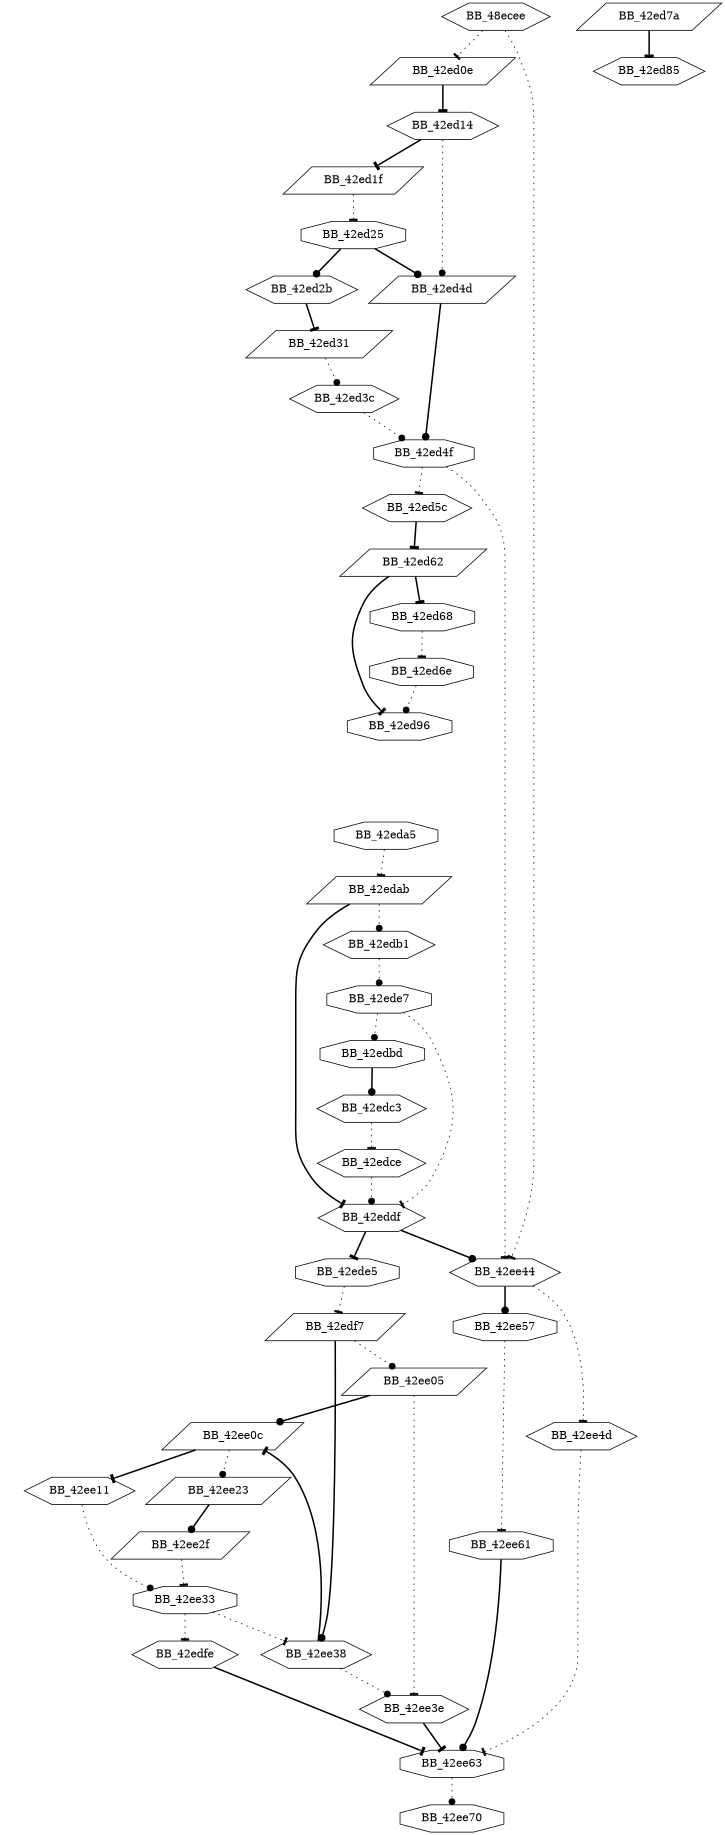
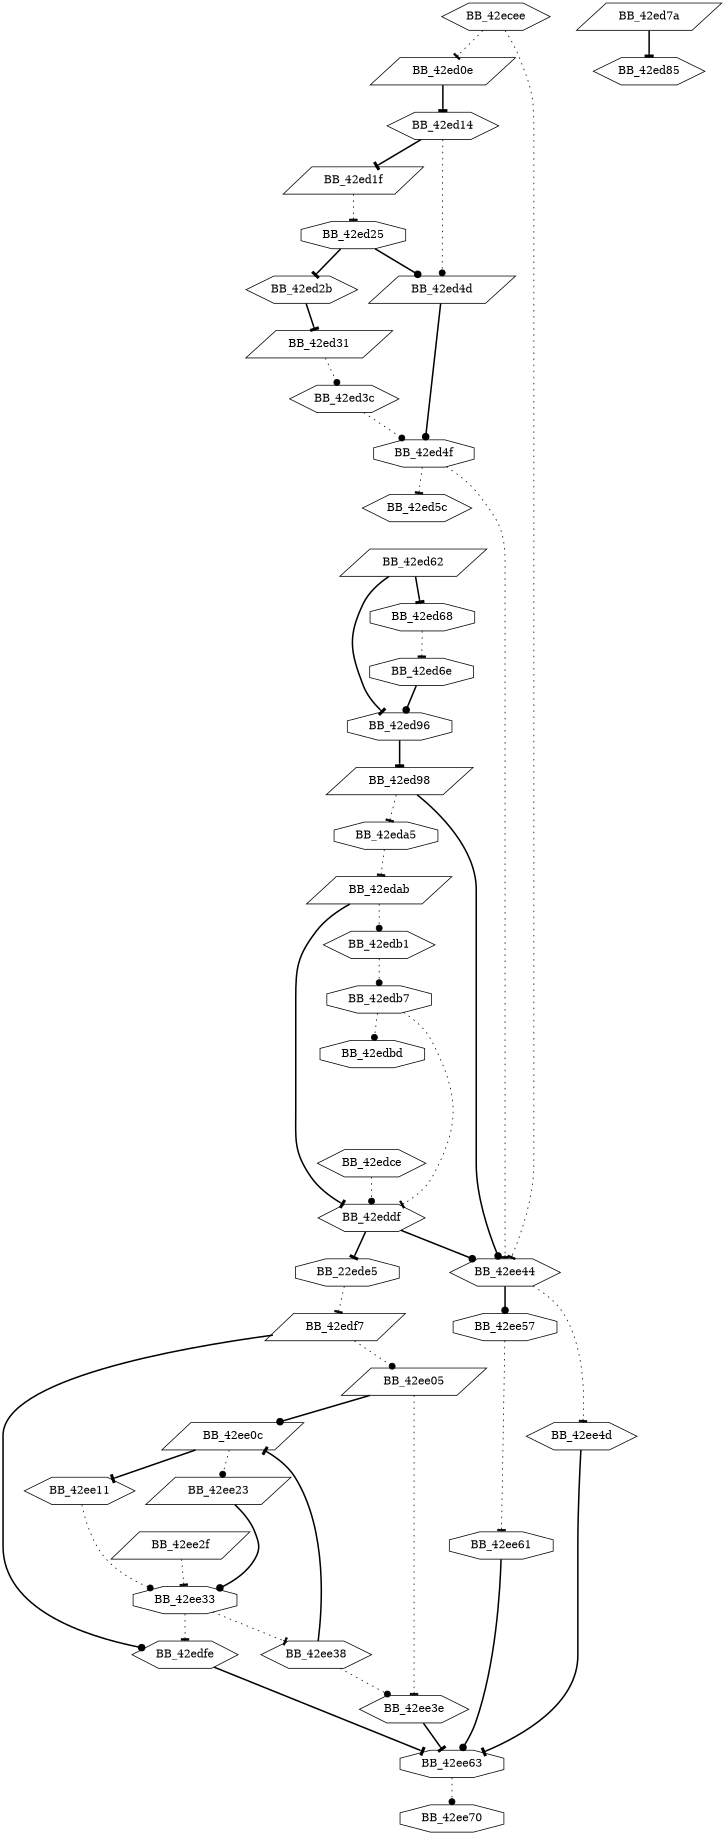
node "BB_48ecee": label "BB_48ecee" -> "BB_42ecee"
edge "BB_42ed25" -> "BB_42ed2b": arrowhead dot -> tee
edge "BB_42ed5c" -> "BB_42ed62": removed
edge "BB_42ed6e" -> "BB_42ed96": style dotted -> bold
node "BB_42ed98": added
node "BB_42ede7": label "BB_42ede7" -> "BB_42edb7"
node "BB_42edc3": removed
node "BB_42ede5": label "BB_42ede5" -> "BB_22ede5"
edge "BB_42edf7" -> "BB_42ee38": now "BB_42edf7" -> "BB_42edfe"
edge "BB_42ee23" -> "BB_42ee2f": now "BB_42ee23" -> "BB_42ee33"
edge "BB_42ee4d" -> "BB_42ee63": style dotted -> bold
